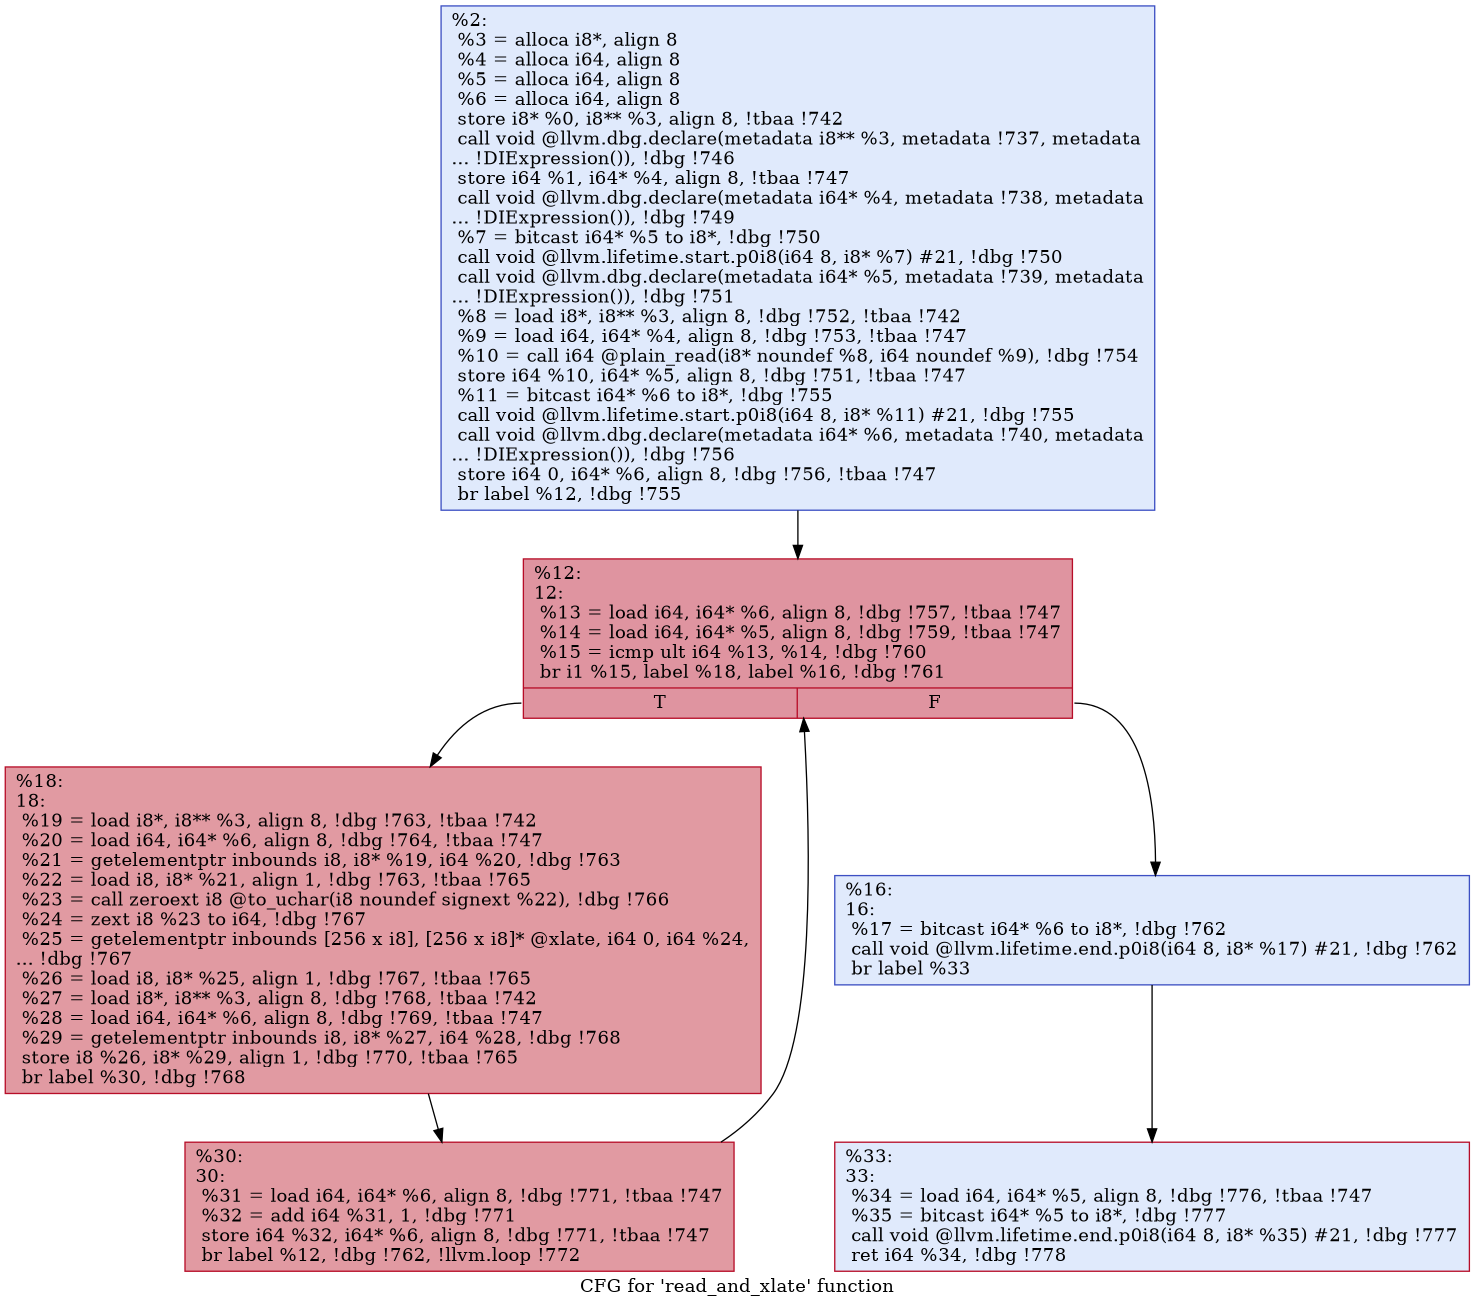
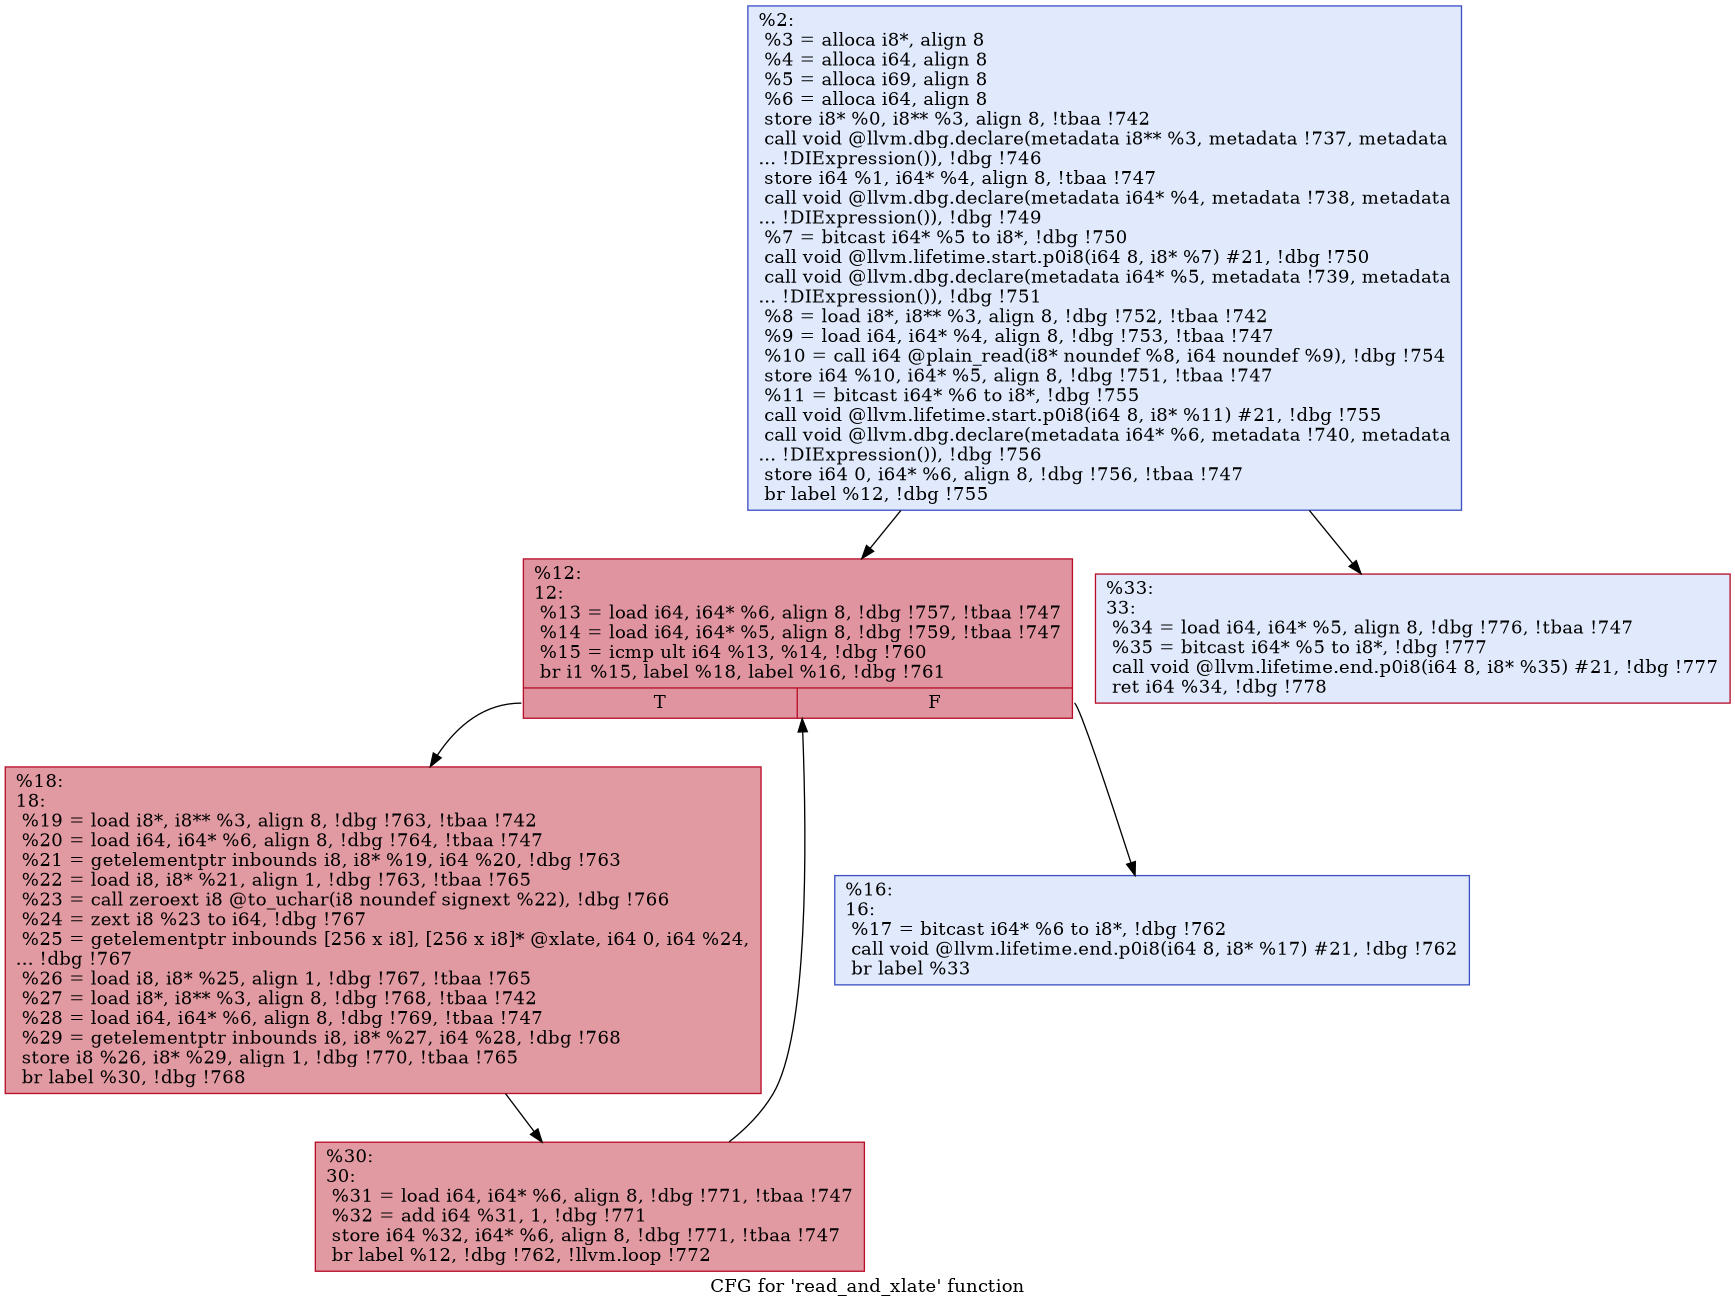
node "%2:": text "%5 = alloca i64, align 8" -> "%5 = alloca i69, align 8"
edge "%16:" -> "%33:": now "%2:" -> "%33:"
